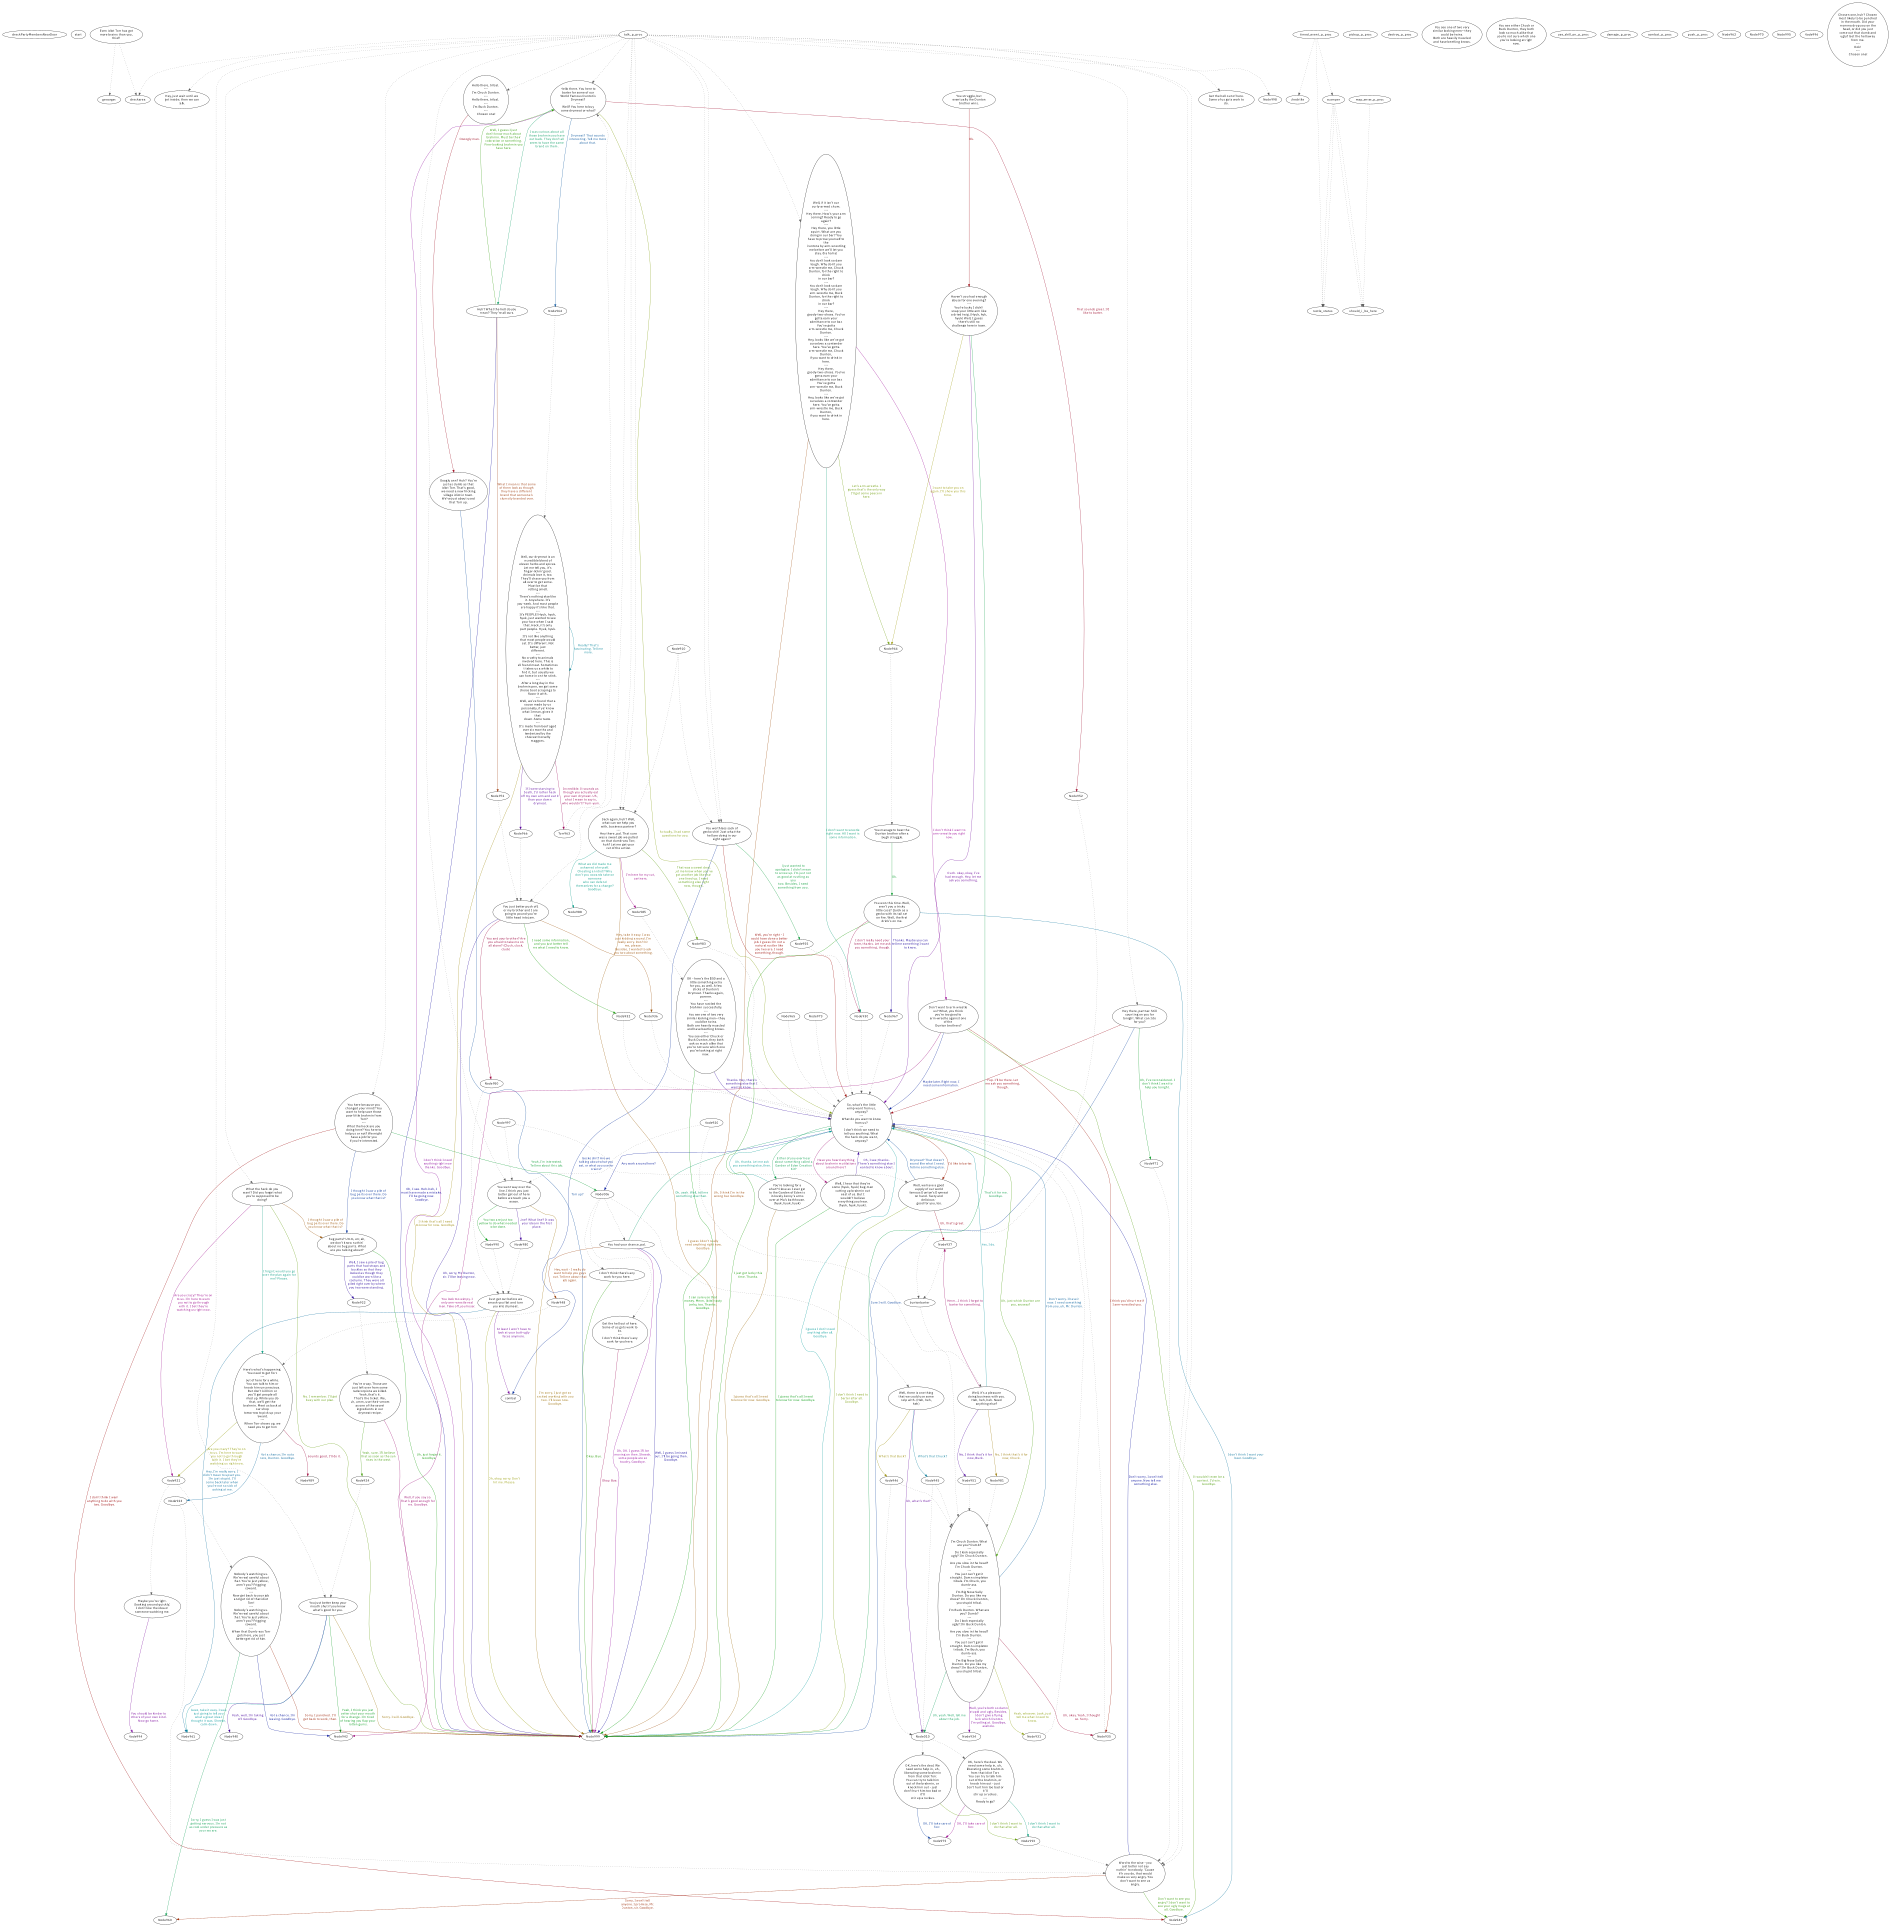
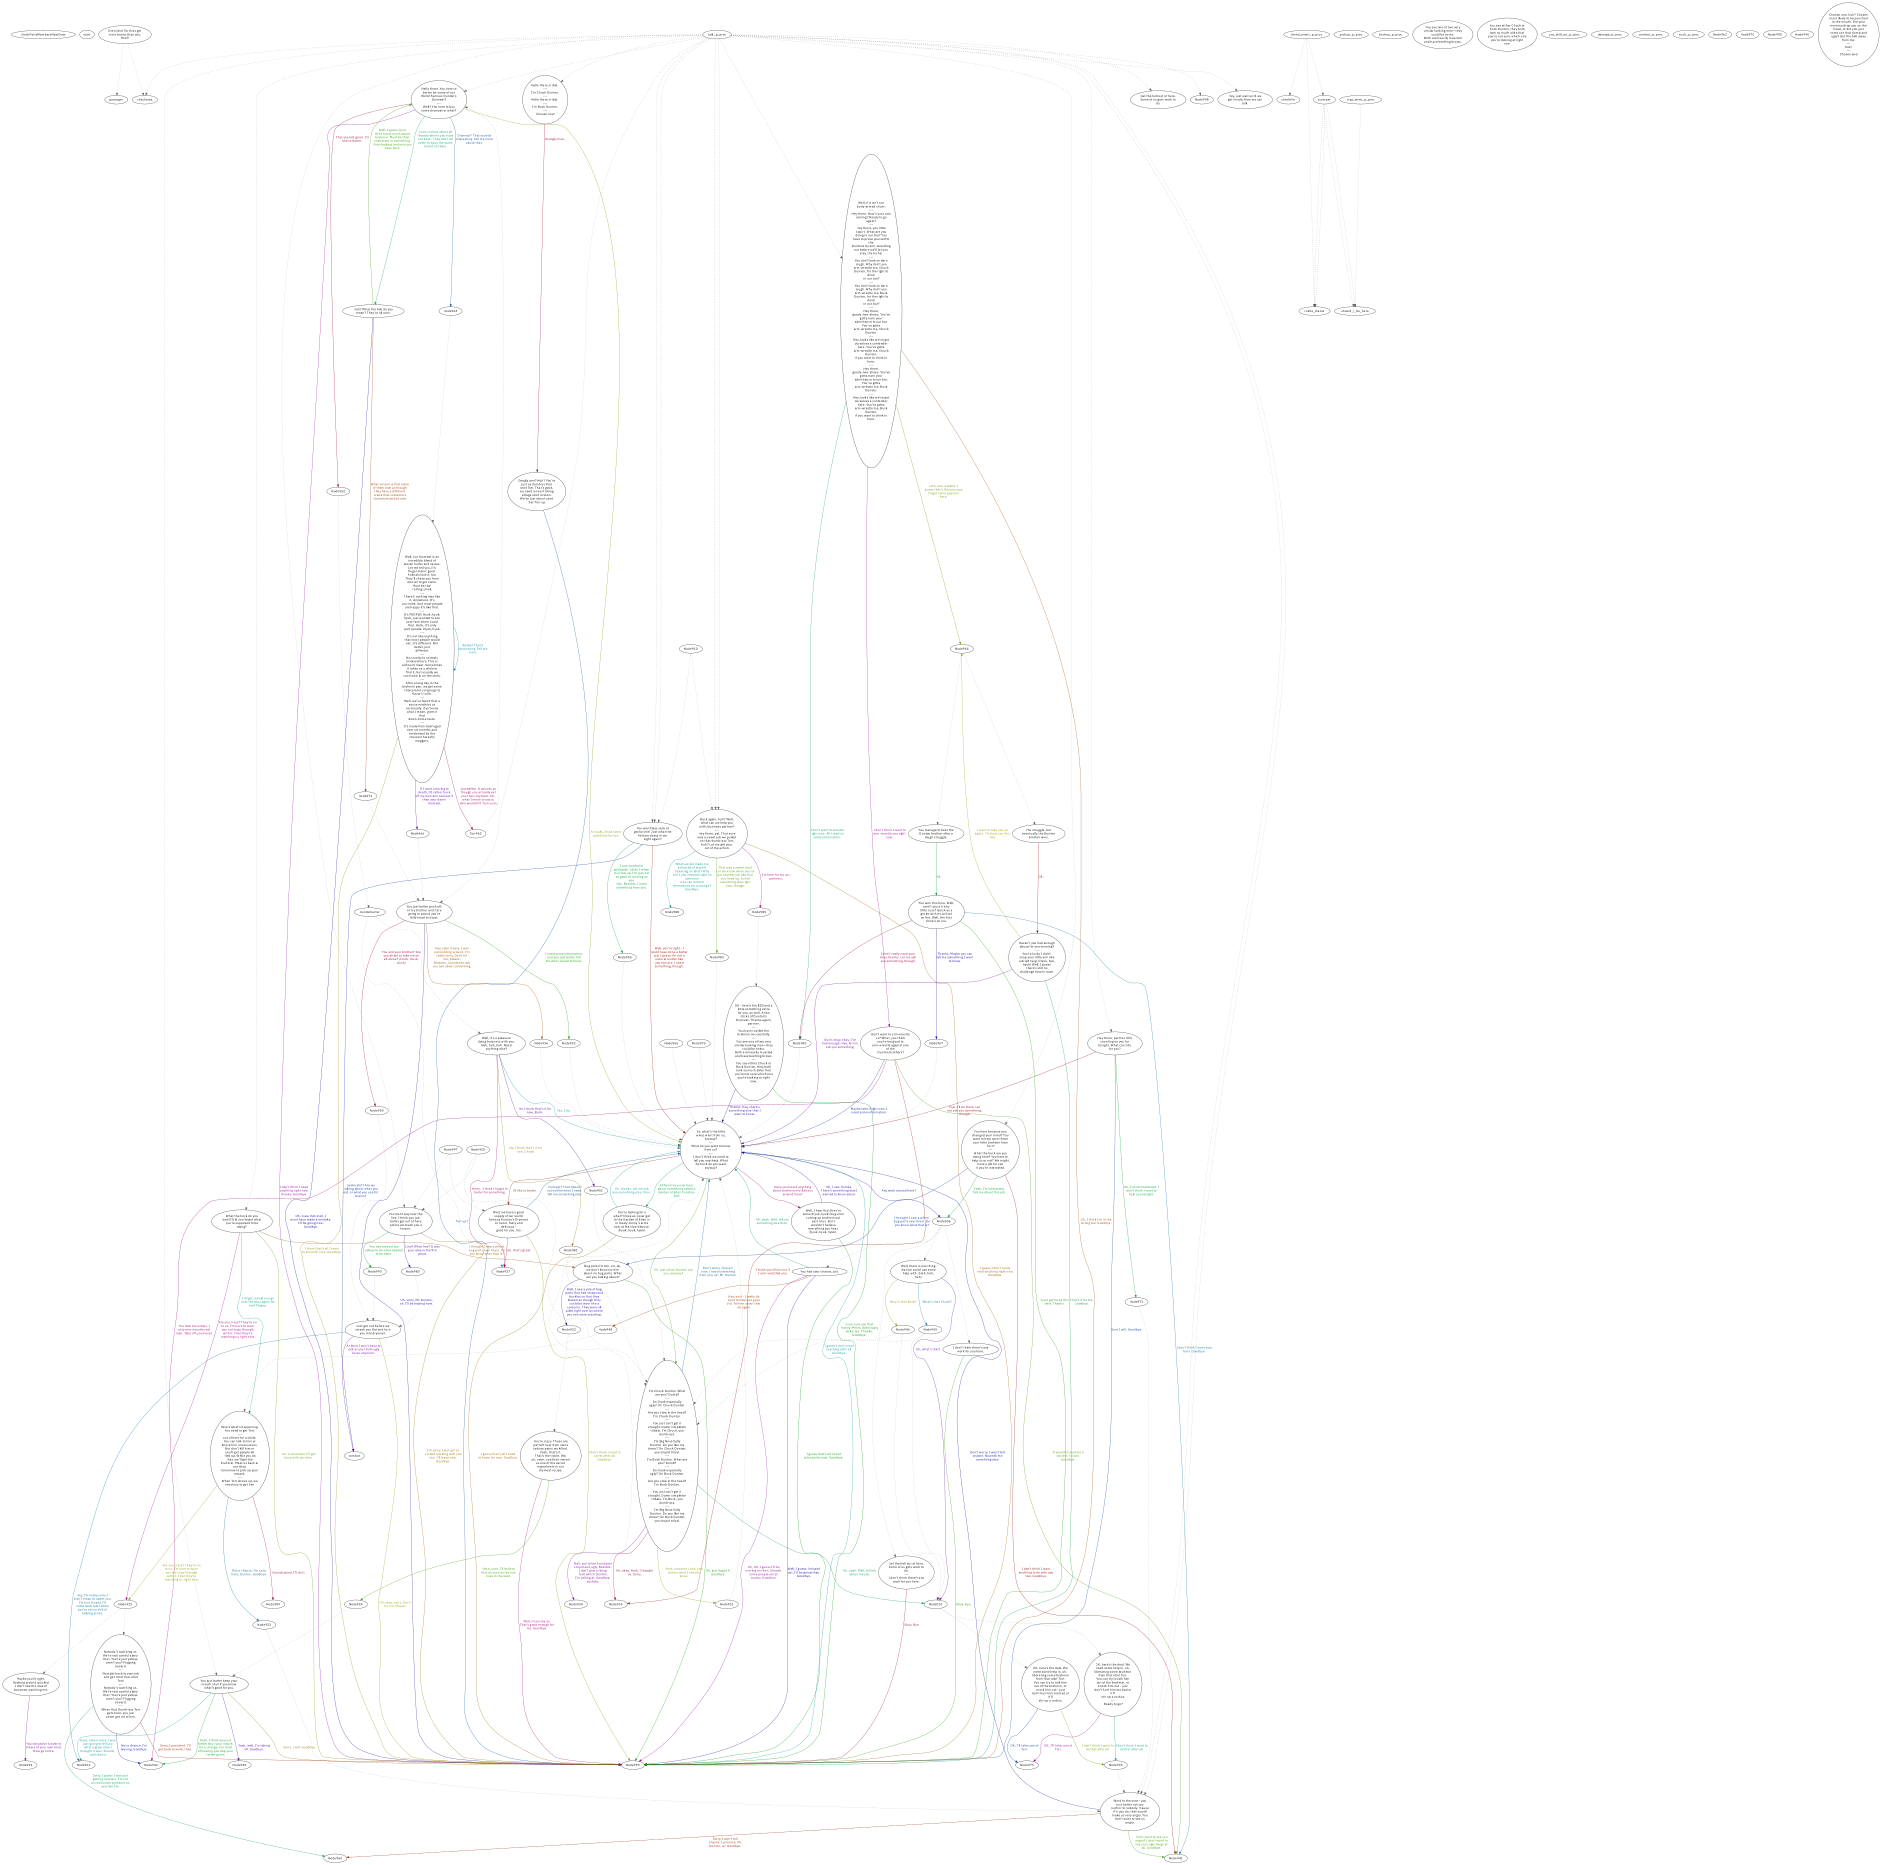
edge "Node944" -> "You struggle, but eventually the Dunton brother wins.": added
edge "Node937" -> "duntonbarter": reversed
